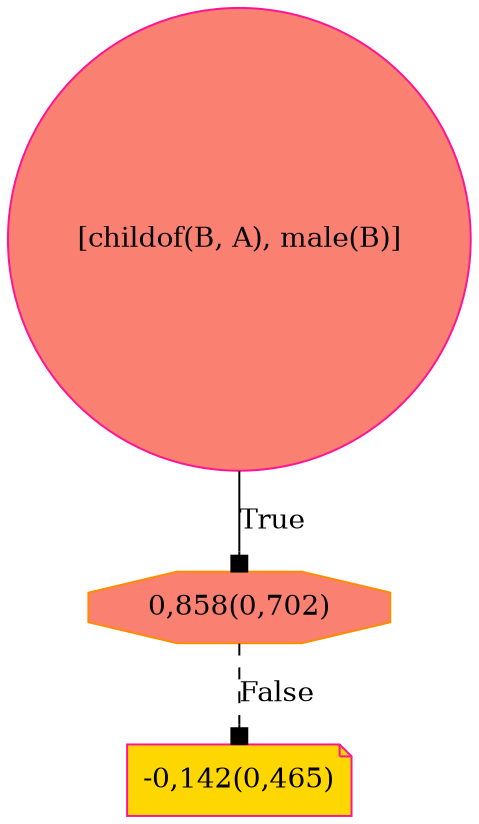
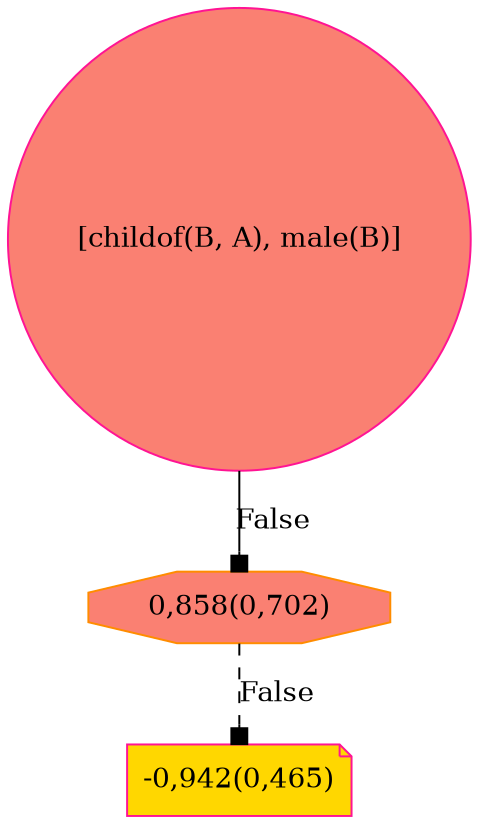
edge "[childof(B, A), male(B)]" -> "0,858(0,702)": label "True" -> "False"
node "-0,142(0,465)": label "-0,142(0,465)" -> "-0,942(0,465)"
